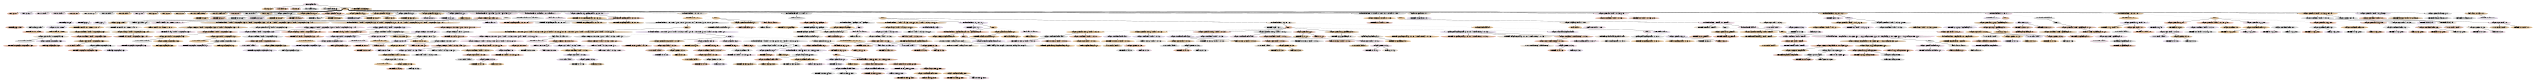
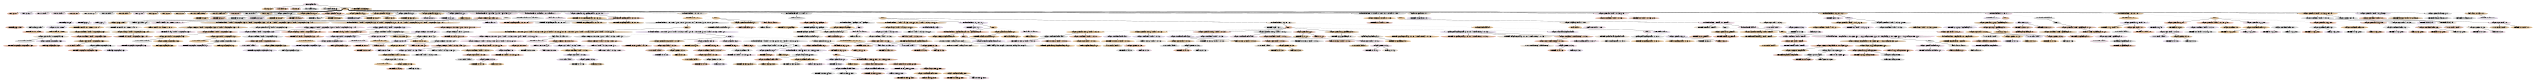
node "(IDENTIFIER,cache_live_freed,++cache_query_freed)": label "(IDENTIFIER,cache_live_freed,++cache_query_freed)" -> "(IDENTIFIER,cache_live_freed,++cache_live_freed)"
